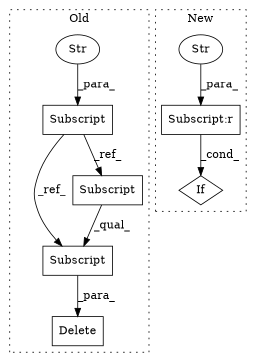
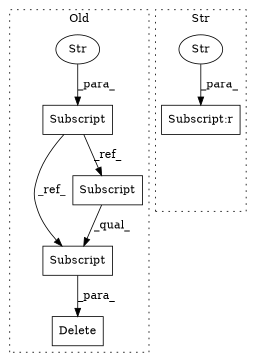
cluster "New": label "New" -> "Str"
node "If": removed
